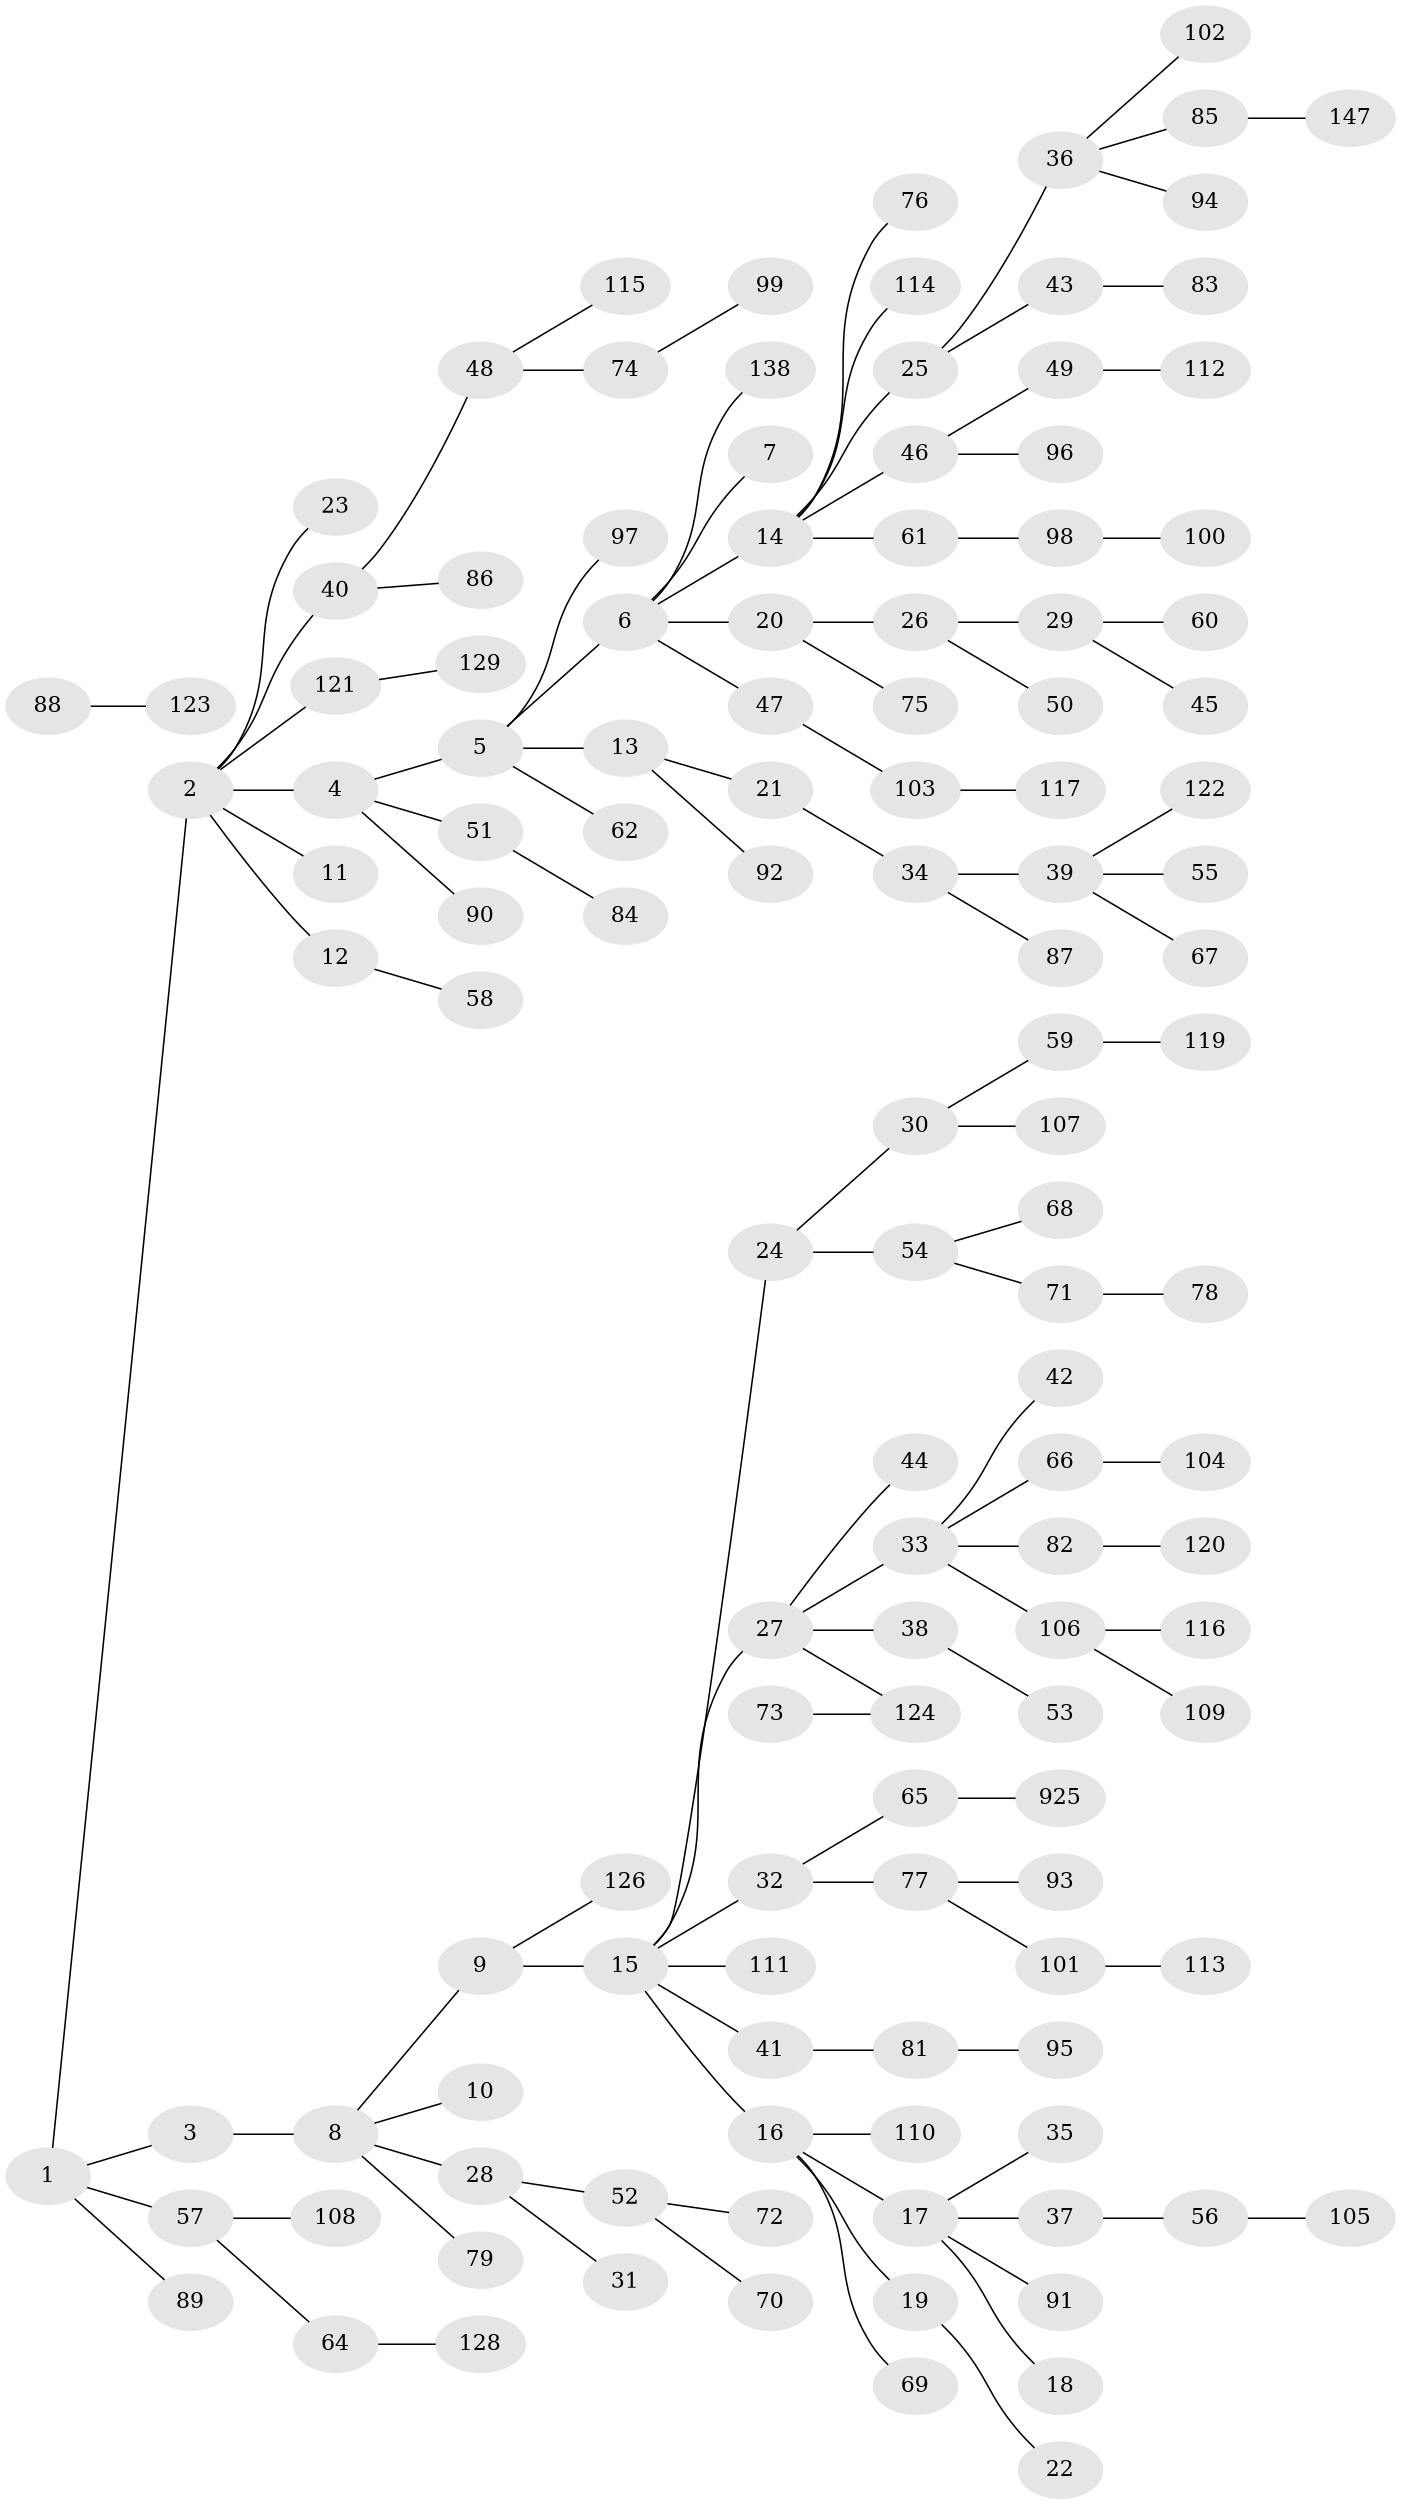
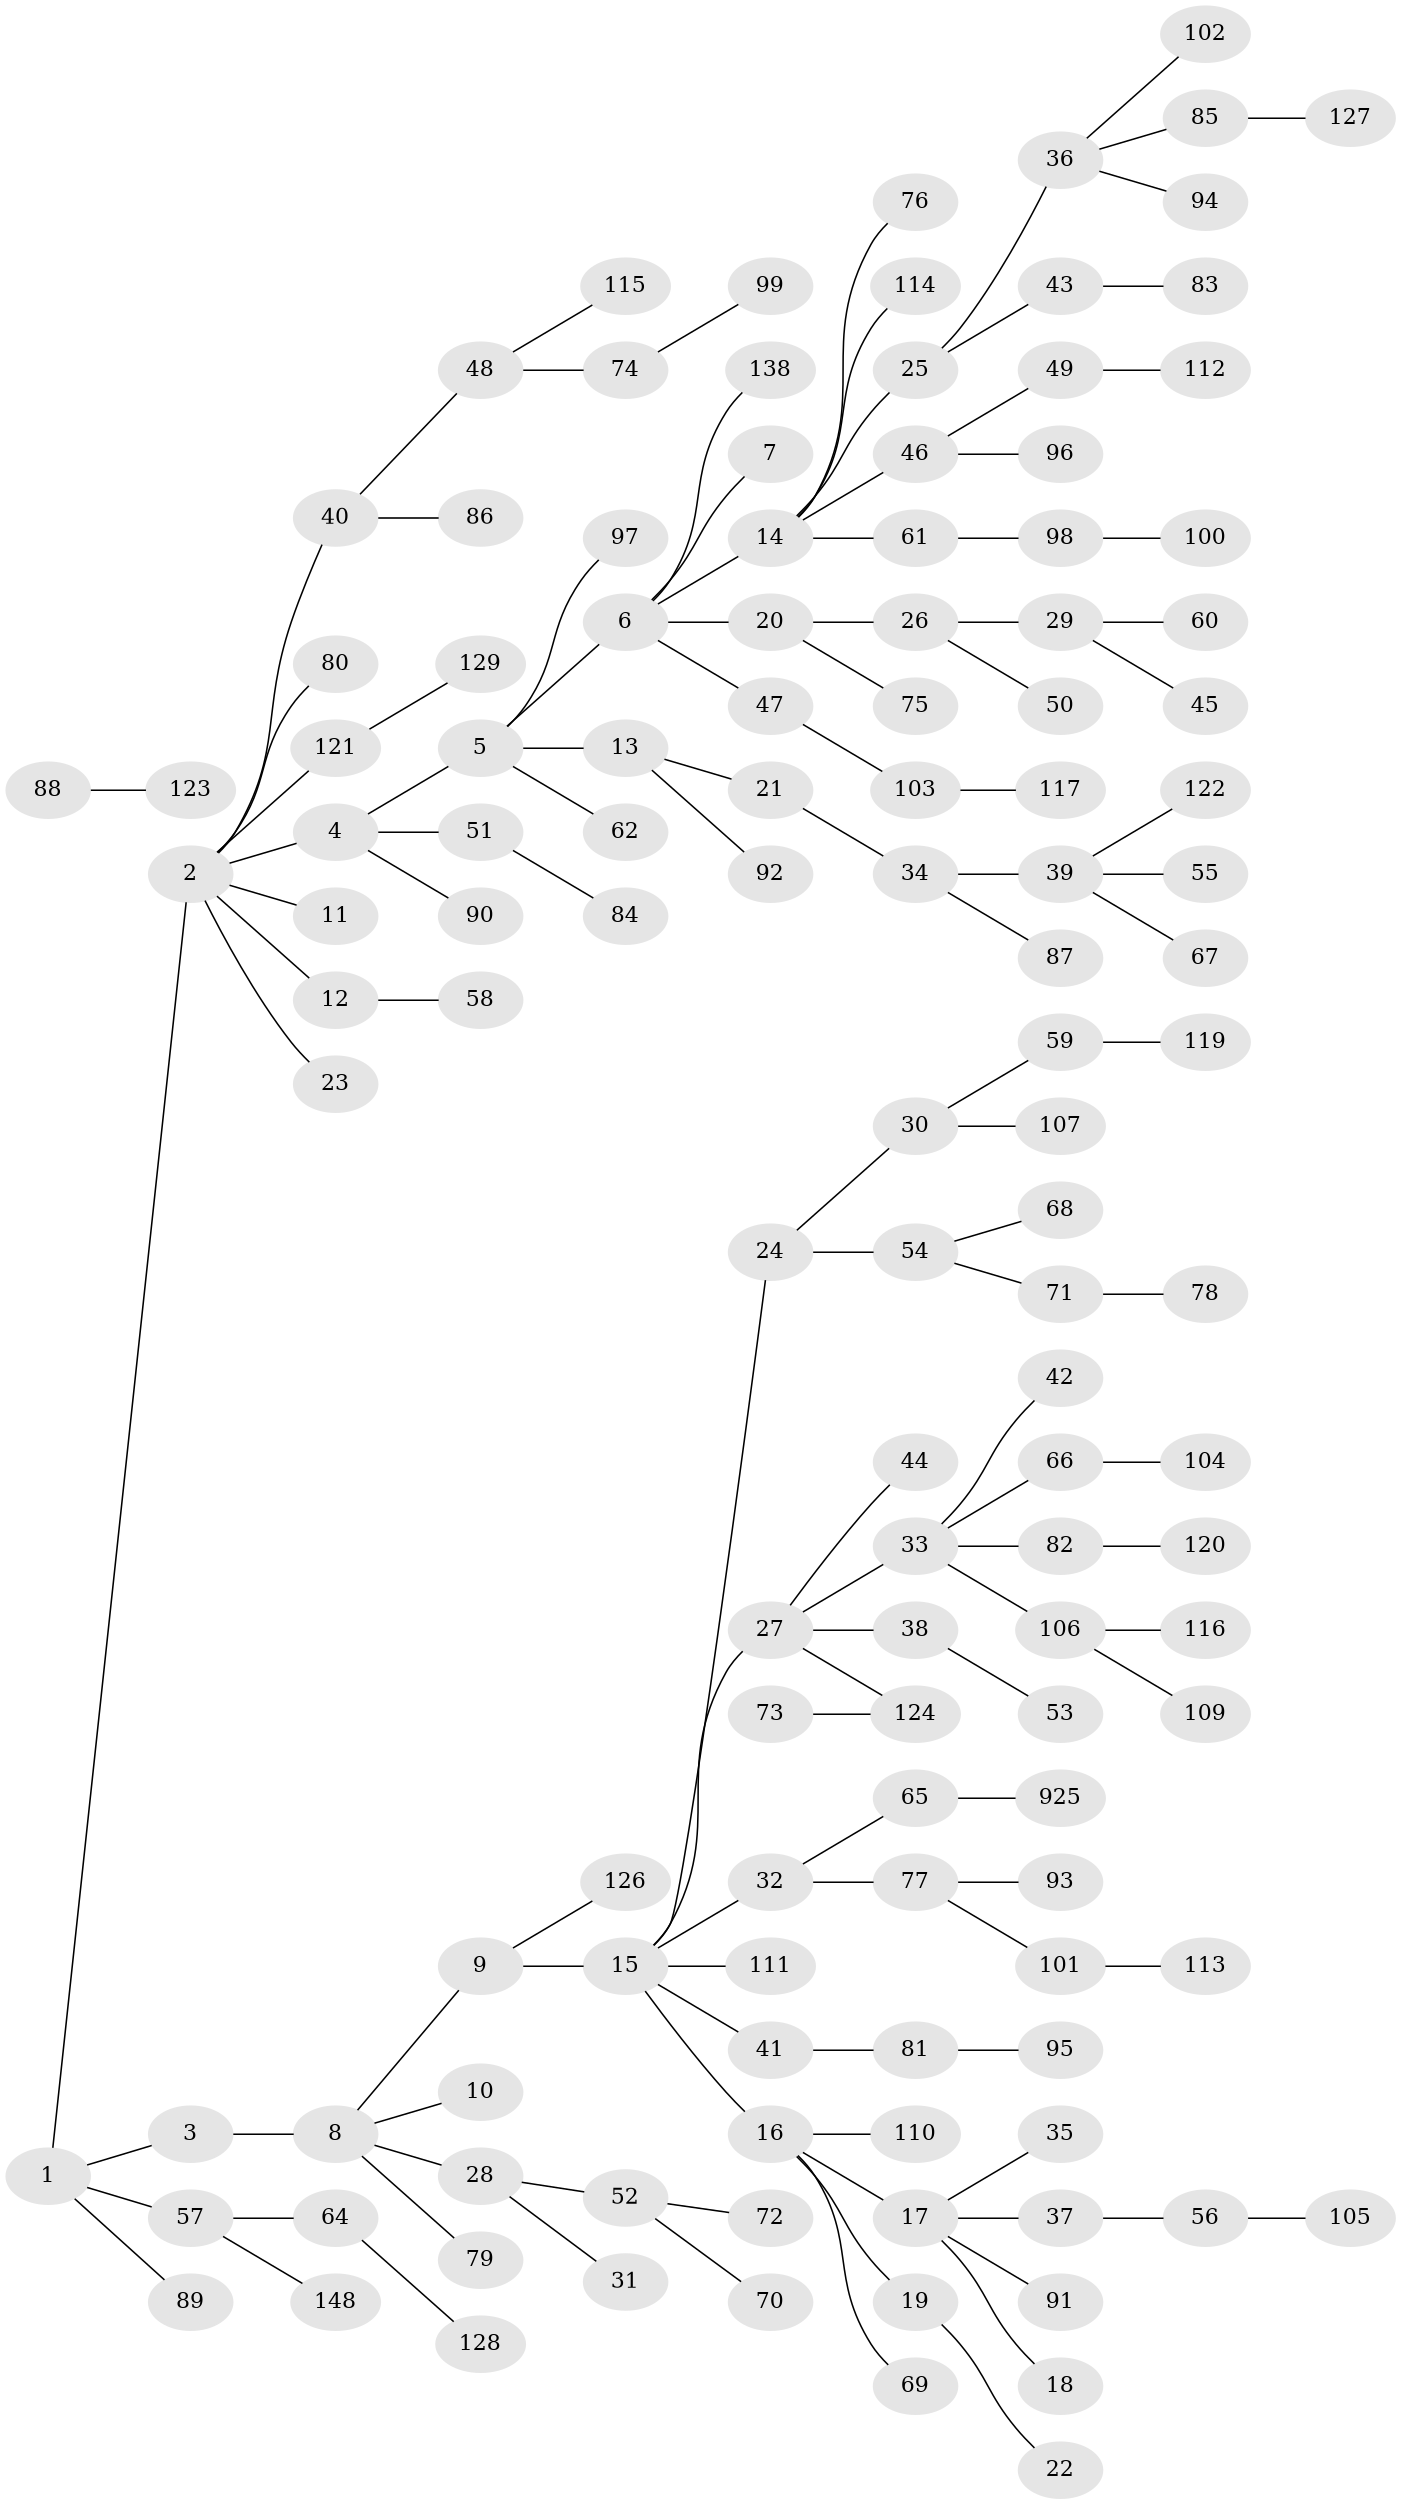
node "147": label "147" -> "127"
node "80": added
node "108": label "108" -> "148"
